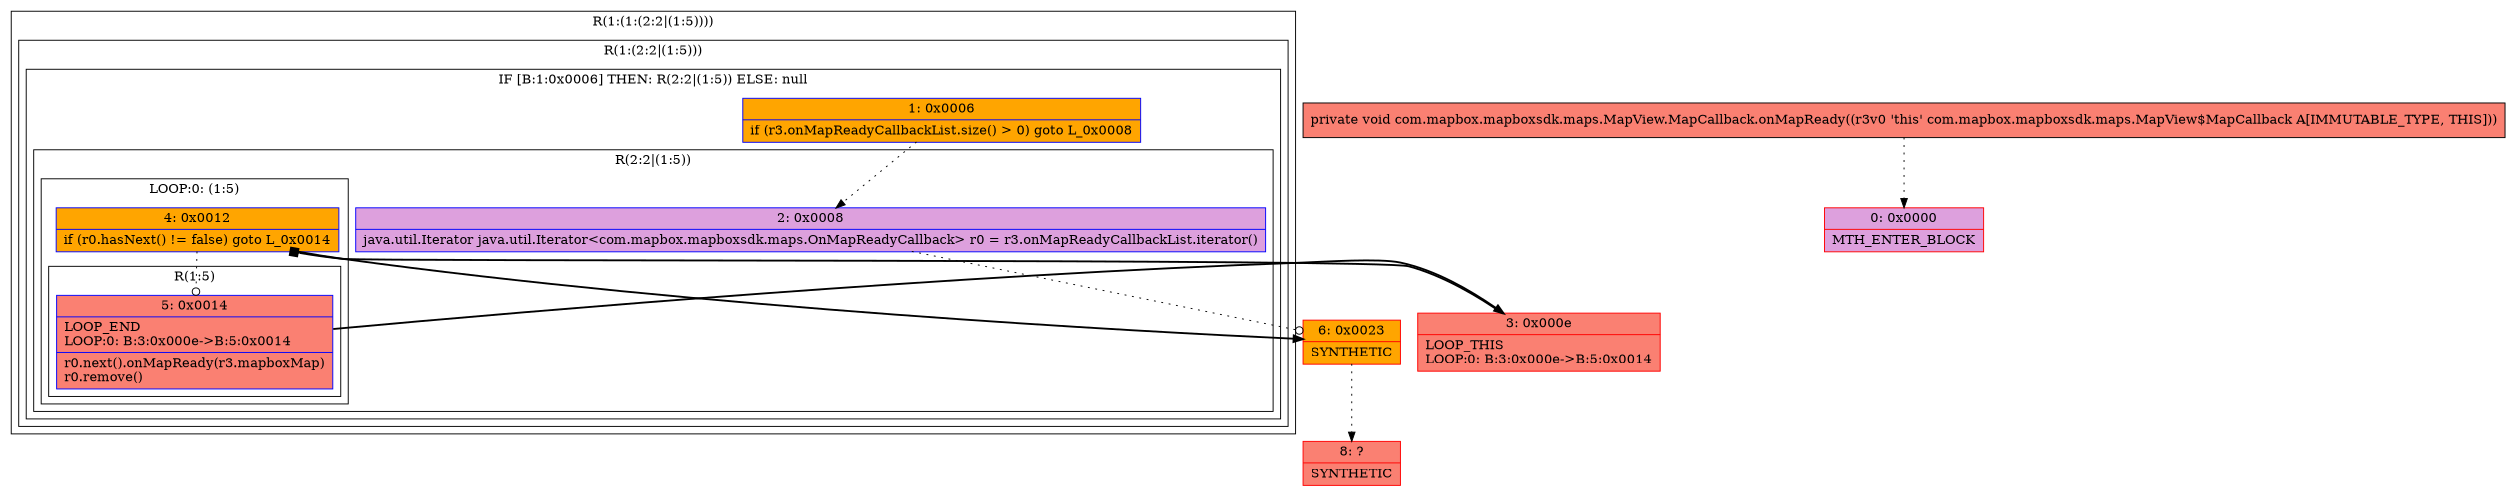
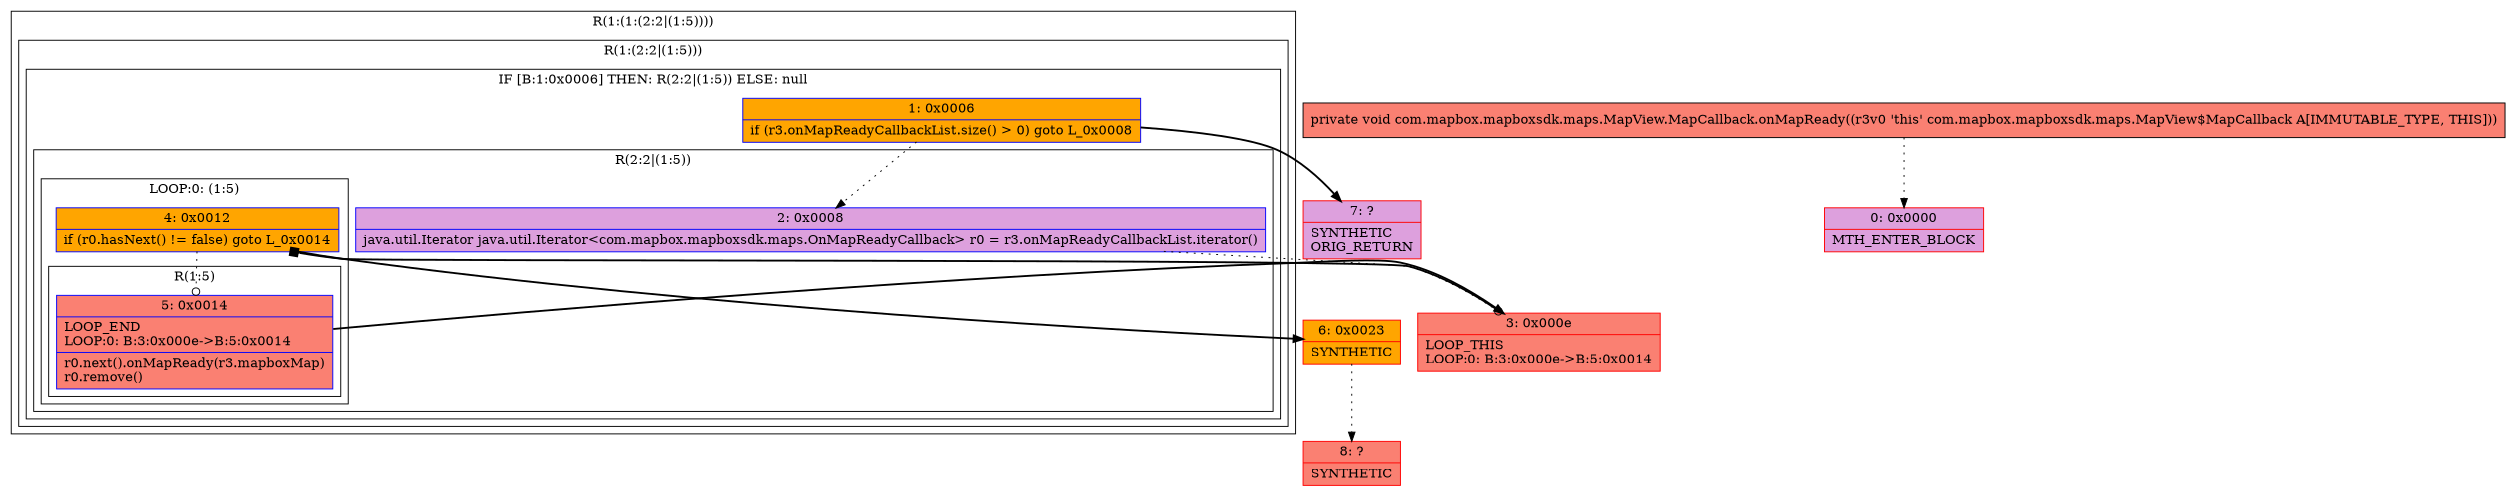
node "7: ?": added
edge "2: 0x0008" -> "6: 0x0023": now "2: 0x0008" -> "3: 0x000e"
